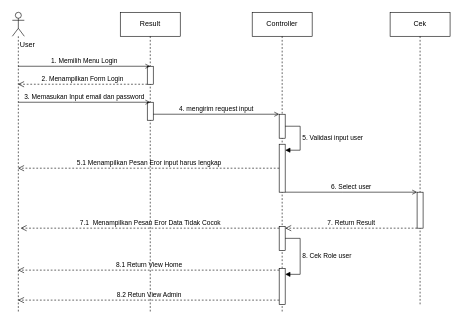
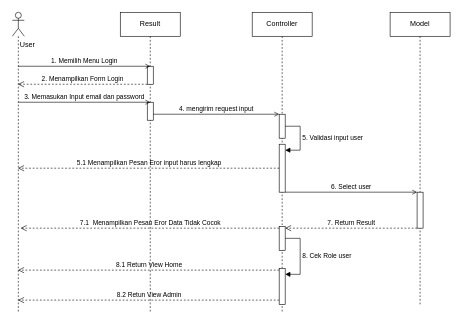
node "Cek": label "Cek" -> "Model"
